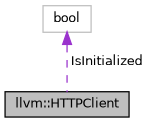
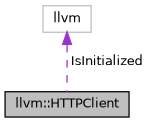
node "bool": label "bool" -> "llvm"
